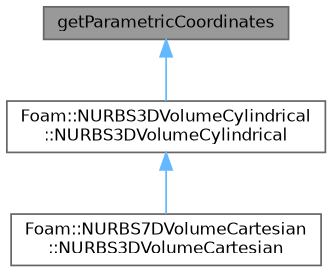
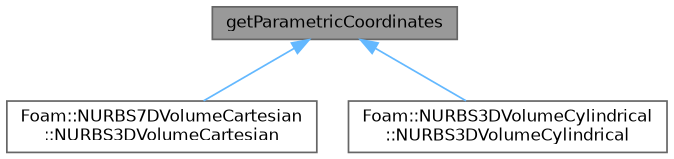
edge "Foam::NURBS7DVolumeCartesian ::NURBS3DVolumeCartesian" -> "Foam::NURBS3DVolumeCylindrical ::NURBS3DVolumeCylindrical": now "Foam::NURBS7DVolumeCartesian ::NURBS3DVolumeCartesian" -> "getParametricCoordinates"
